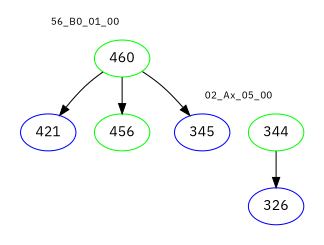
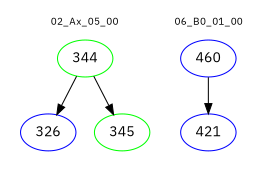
cluster "56_B0_01_00": label "56_B0_01_00" -> "06_B0_01_00"
node "460": color green -> blue
edge "460" -> "345": now "344" -> "345"
node "456": removed
node "345": color blue -> green
